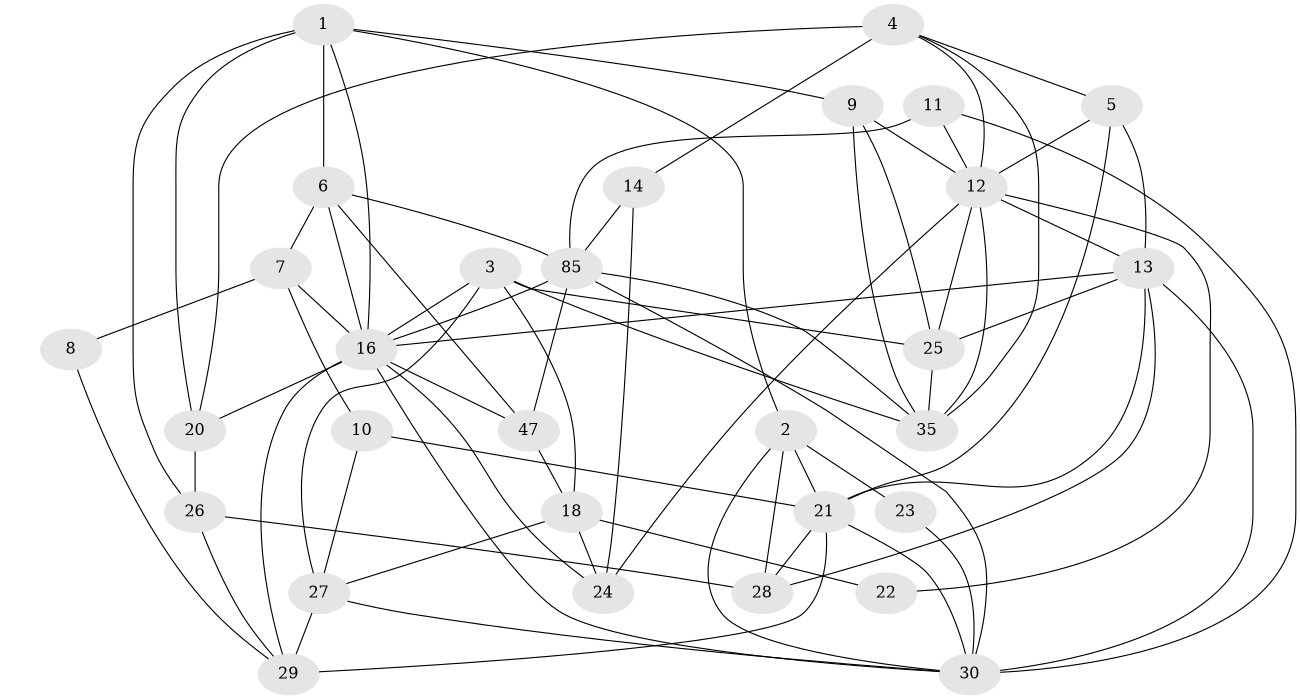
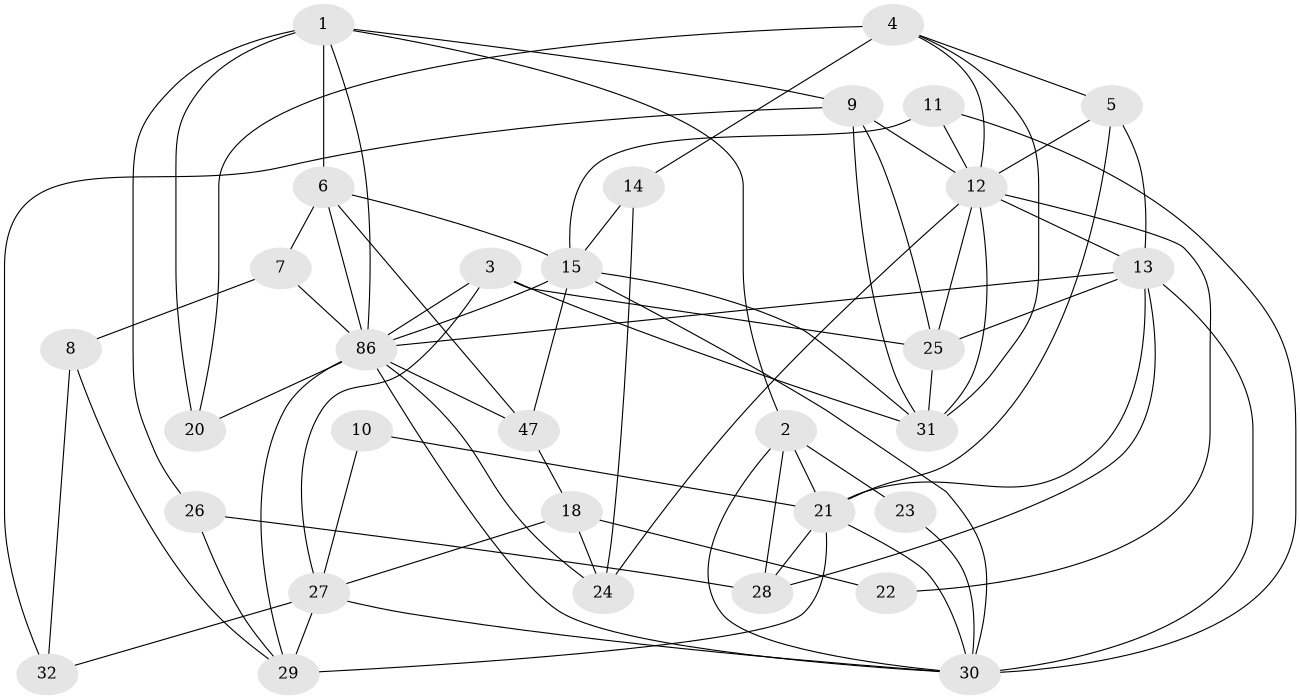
node "85": label "85" -> "15"
node "16": label "16" -> "86"
edge "7" -- "10": removed
edge "3" -- "18": removed
node "35": label "35" -> "31"
edge "20" -- "26": removed
node "32": added
